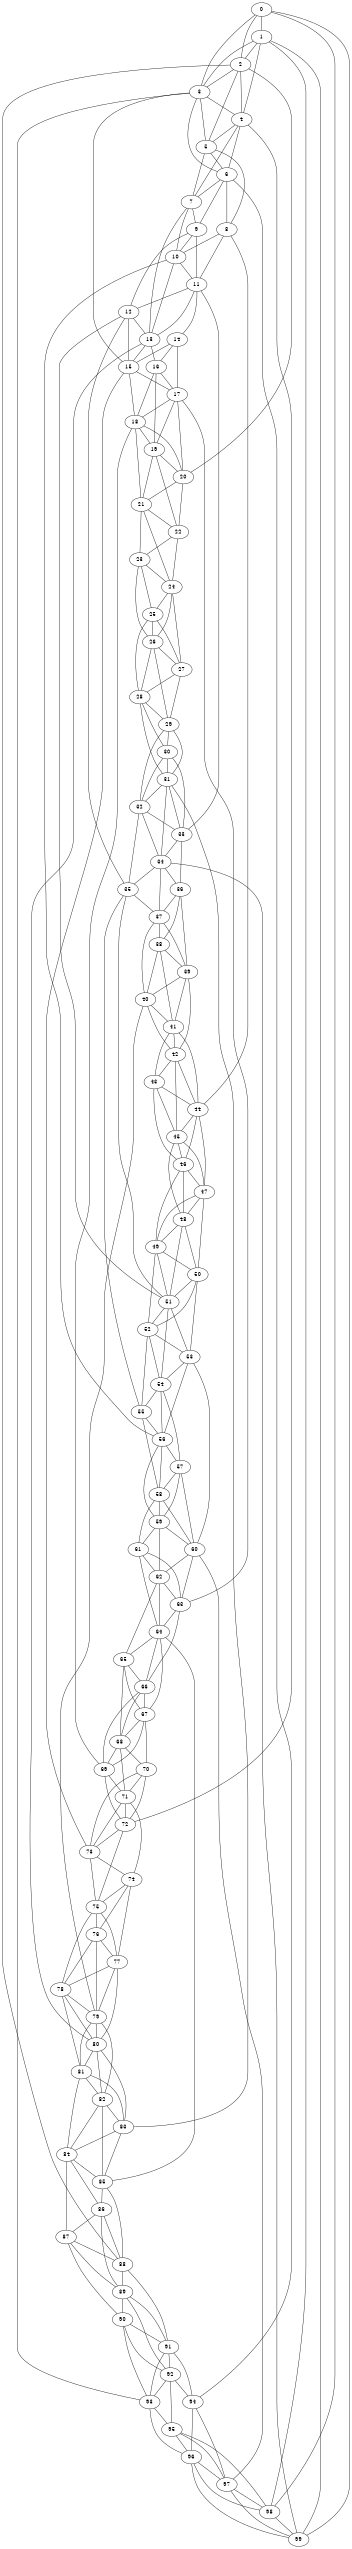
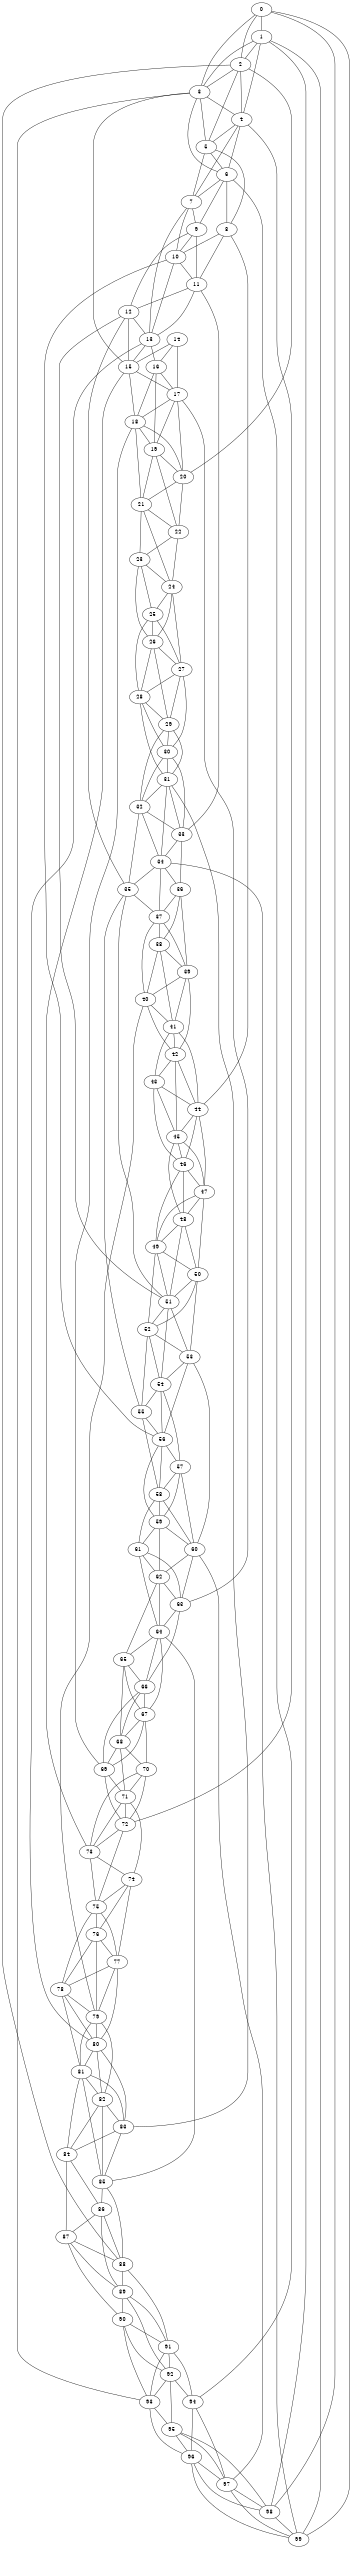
edge "11" -- "14": removed
edge "27" -- "30": added
edge "84" -- "85": now "81" -- "85"
